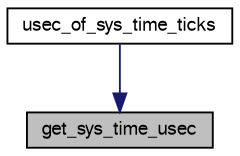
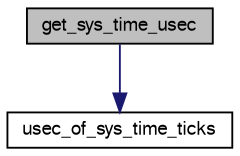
edge "usec_of_sys_time_ticks" -> "get_sys_time_usec": reversed
